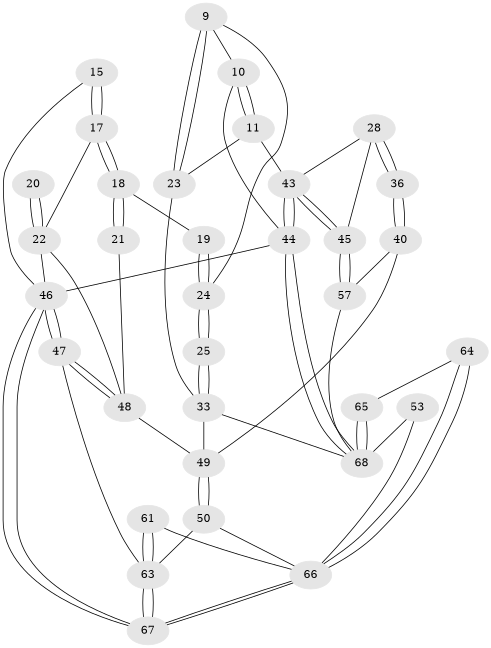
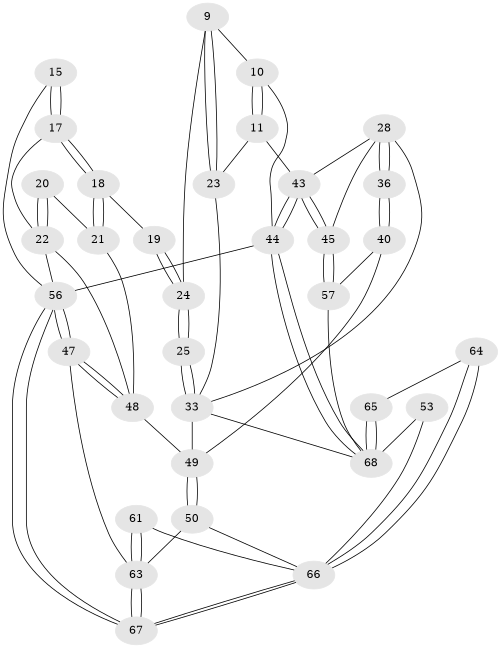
edge "20" -- "21": added
node "46": label "46" -> "56"
edge "28" -- "33": added
